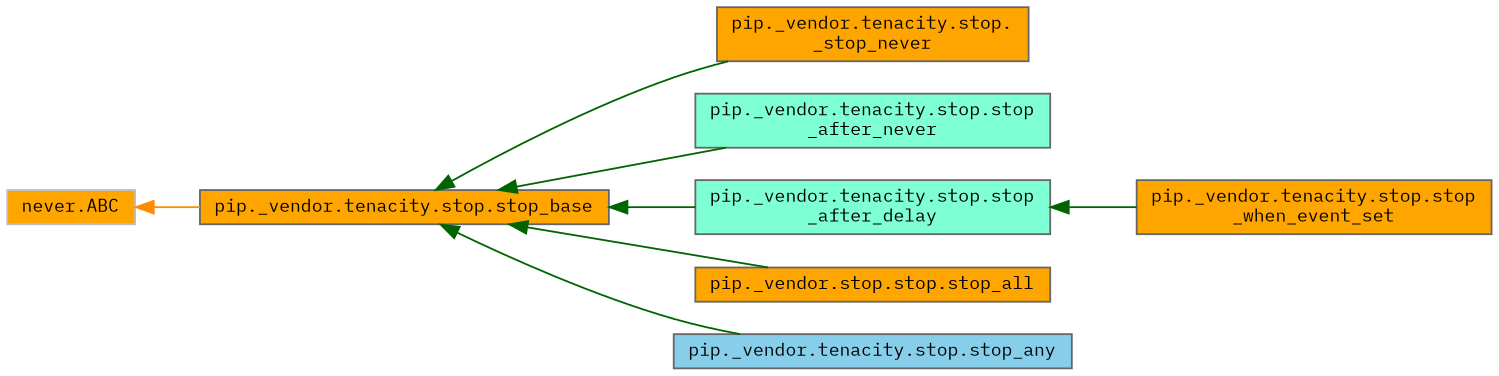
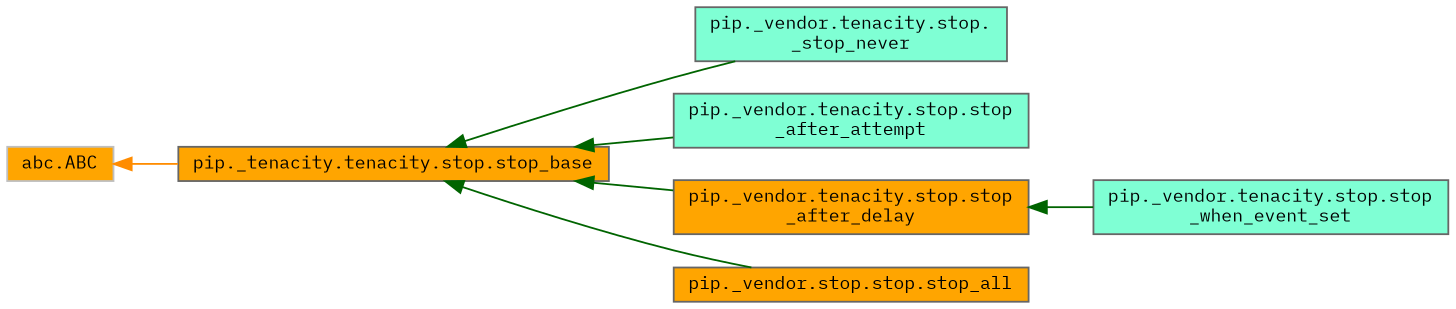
node "pip._vendor.tenacity.stop. _stop_never": fillcolor orange -> aquamarine
node "pip._vendor.tenacity.stop.stop _after_never": label "pip._vendor.tenacity.stop.stop _after_never" -> "pip._vendor.tenacity.stop.stop _after_attempt"
node "never.ABC": label "never.ABC" -> "abc.ABC"
node "pip._vendor.tenacity.stop.stop_base": label "pip._vendor.tenacity.stop.stop_base" -> "pip._tenacity.tenacity.stop.stop_base"
node "pip._vendor.tenacity.stop.stop _after_delay": fillcolor aquamarine -> orange
node "pip._vendor.tenacity.stop.stop _when_event_set": fillcolor orange -> aquamarine
node "pip._vendor.tenacity.stop.stop_any": removed
